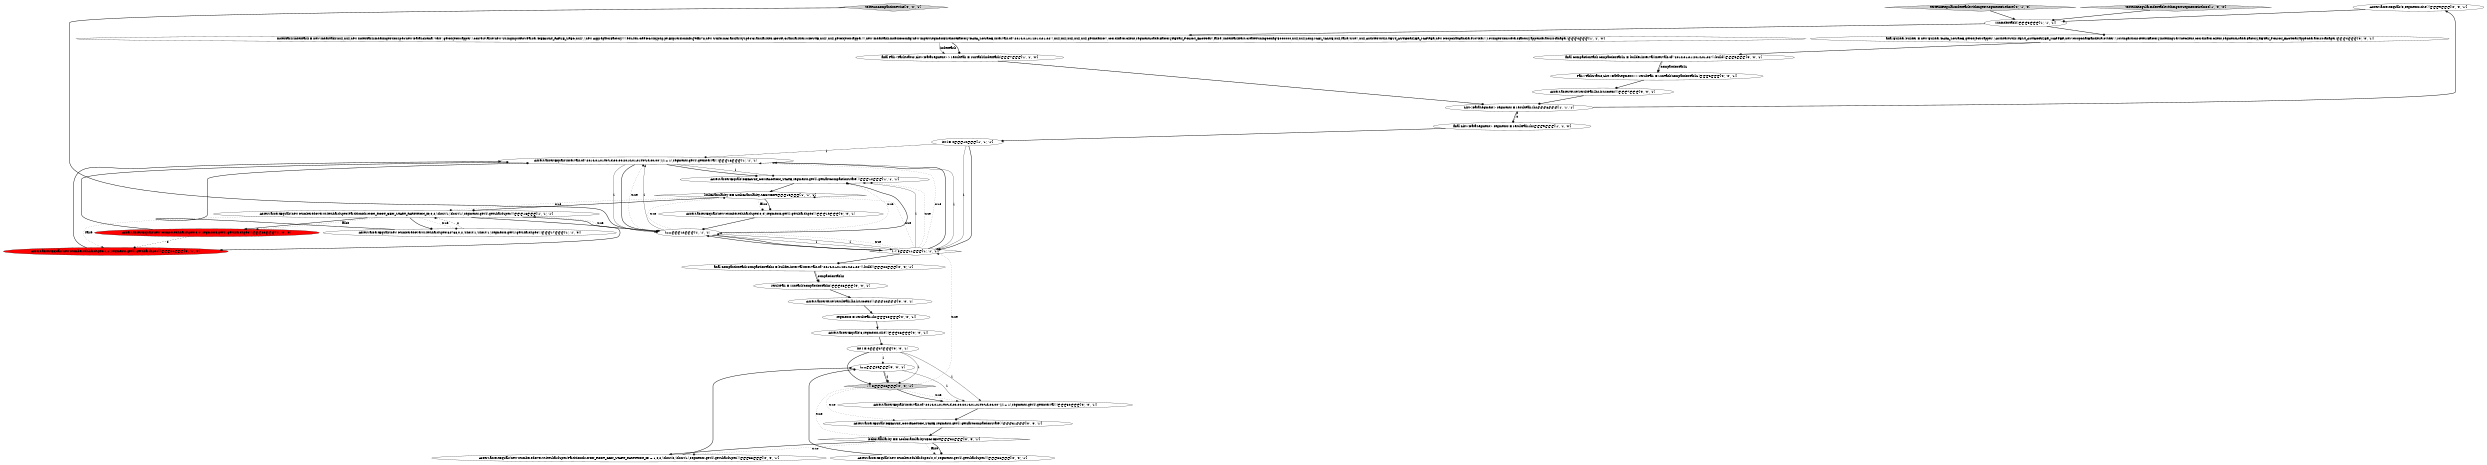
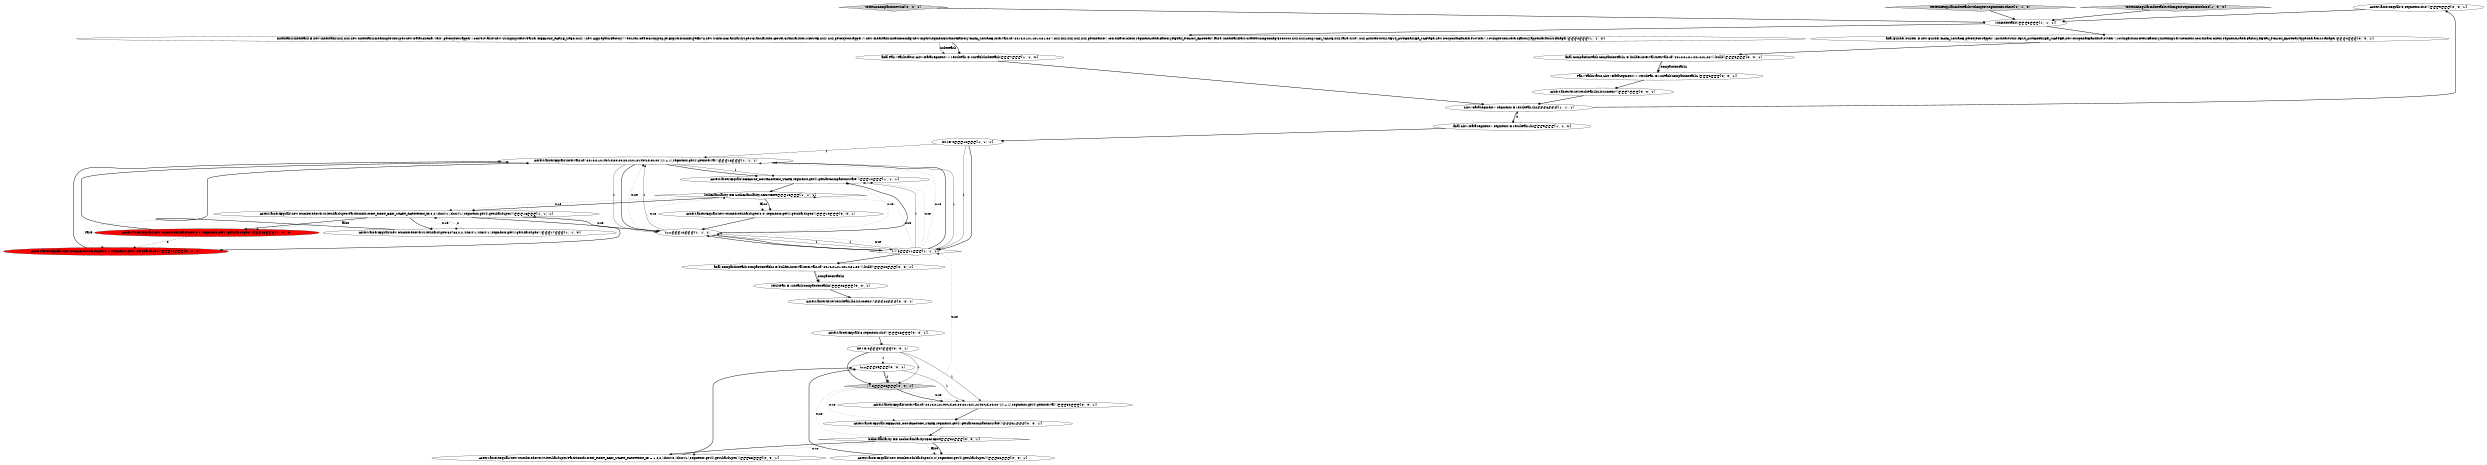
edge "testRunCompactionTwice['0', '0', '1']" -> "i++@@@12@@@['1', '1', '1']": now "testRunCompactionTwice['0', '0', '1']" -> "runIndexTask()@@@3@@@['1', '1', '1']"
node "segments = resultPair.rhs@@@25@@@['0', '0', '1']": removed
